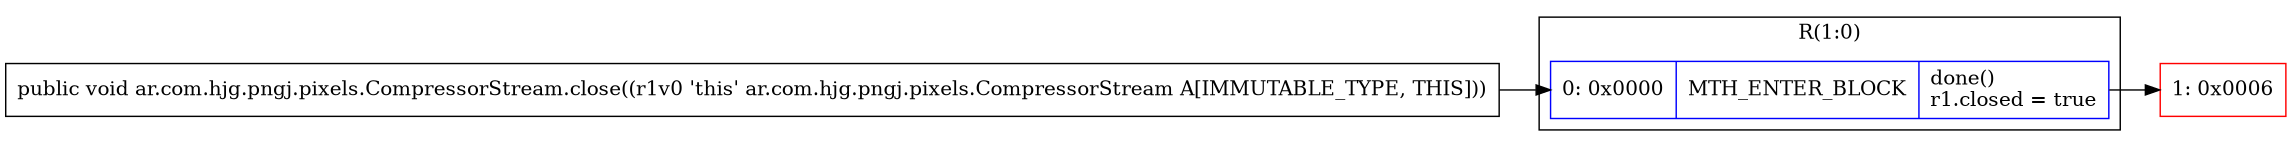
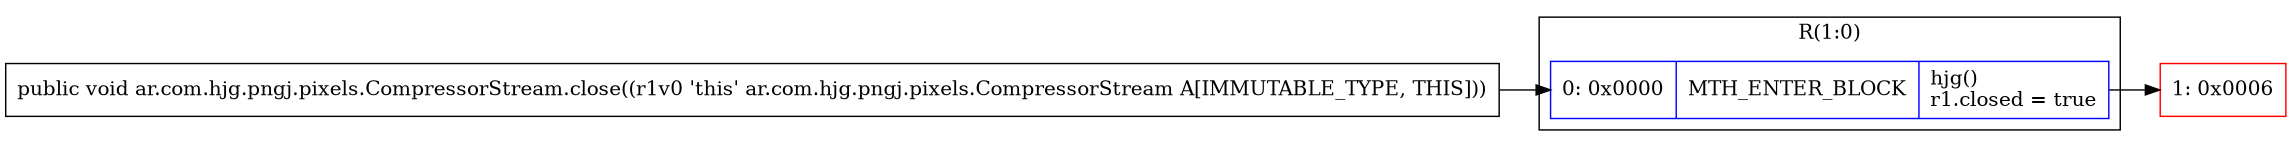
node "0: 0x0000": text "done()" -> "hjg()"
